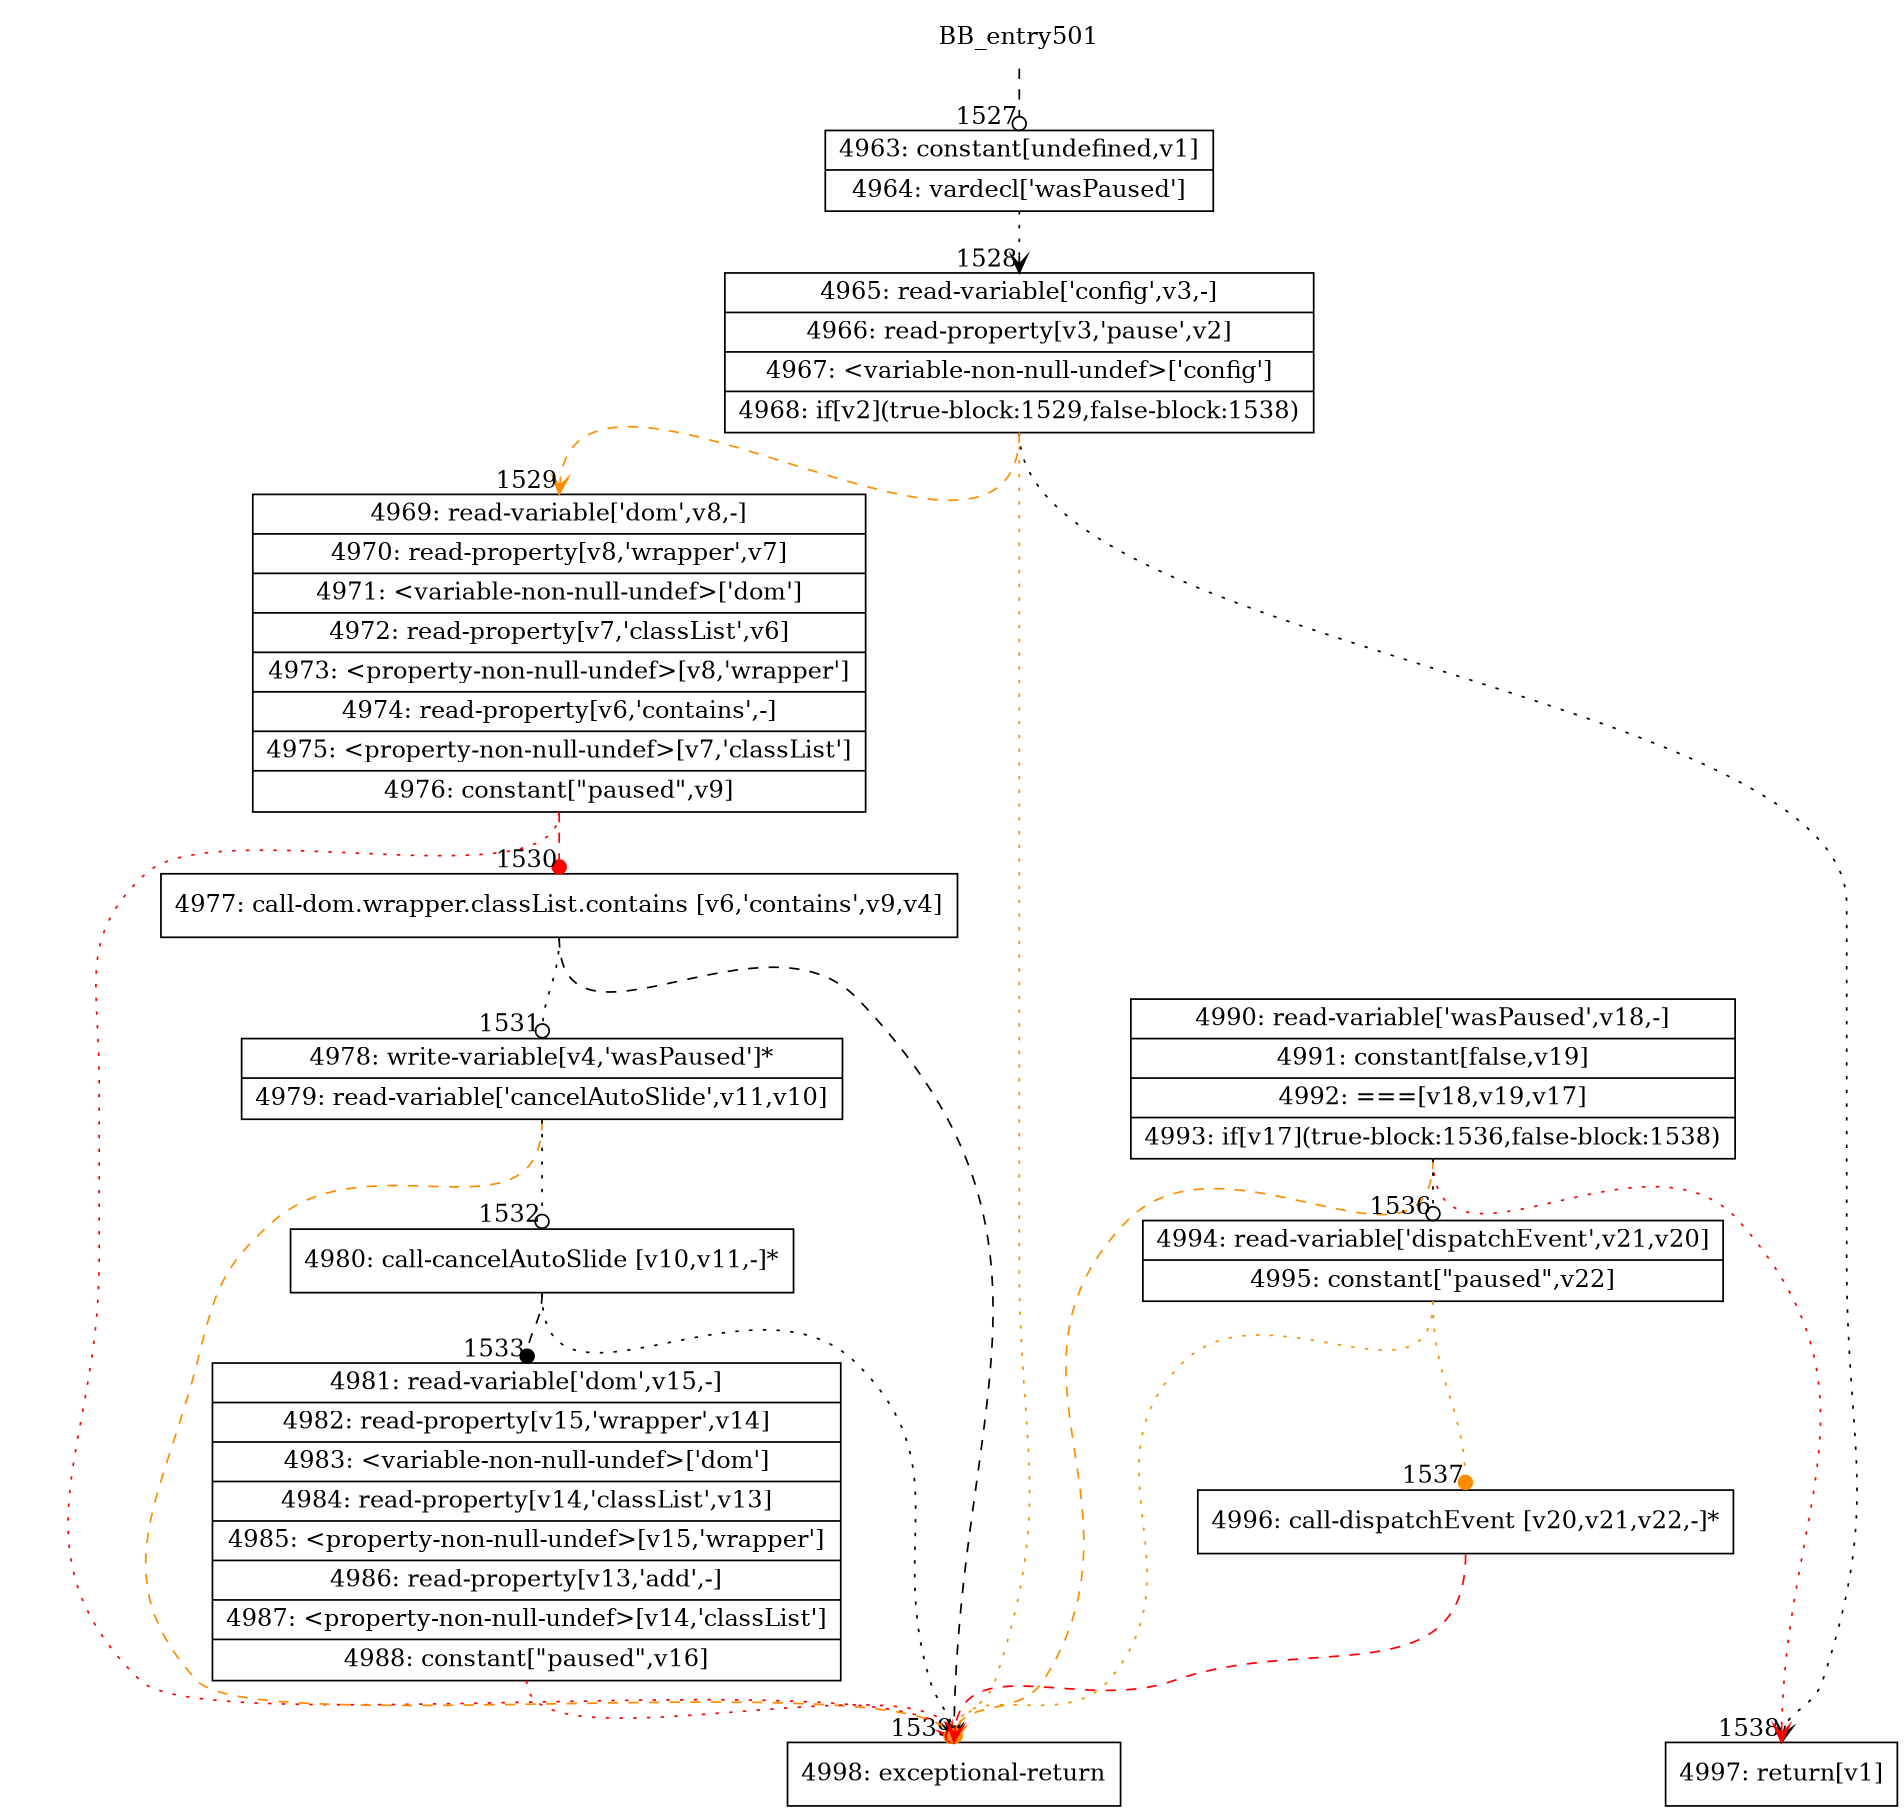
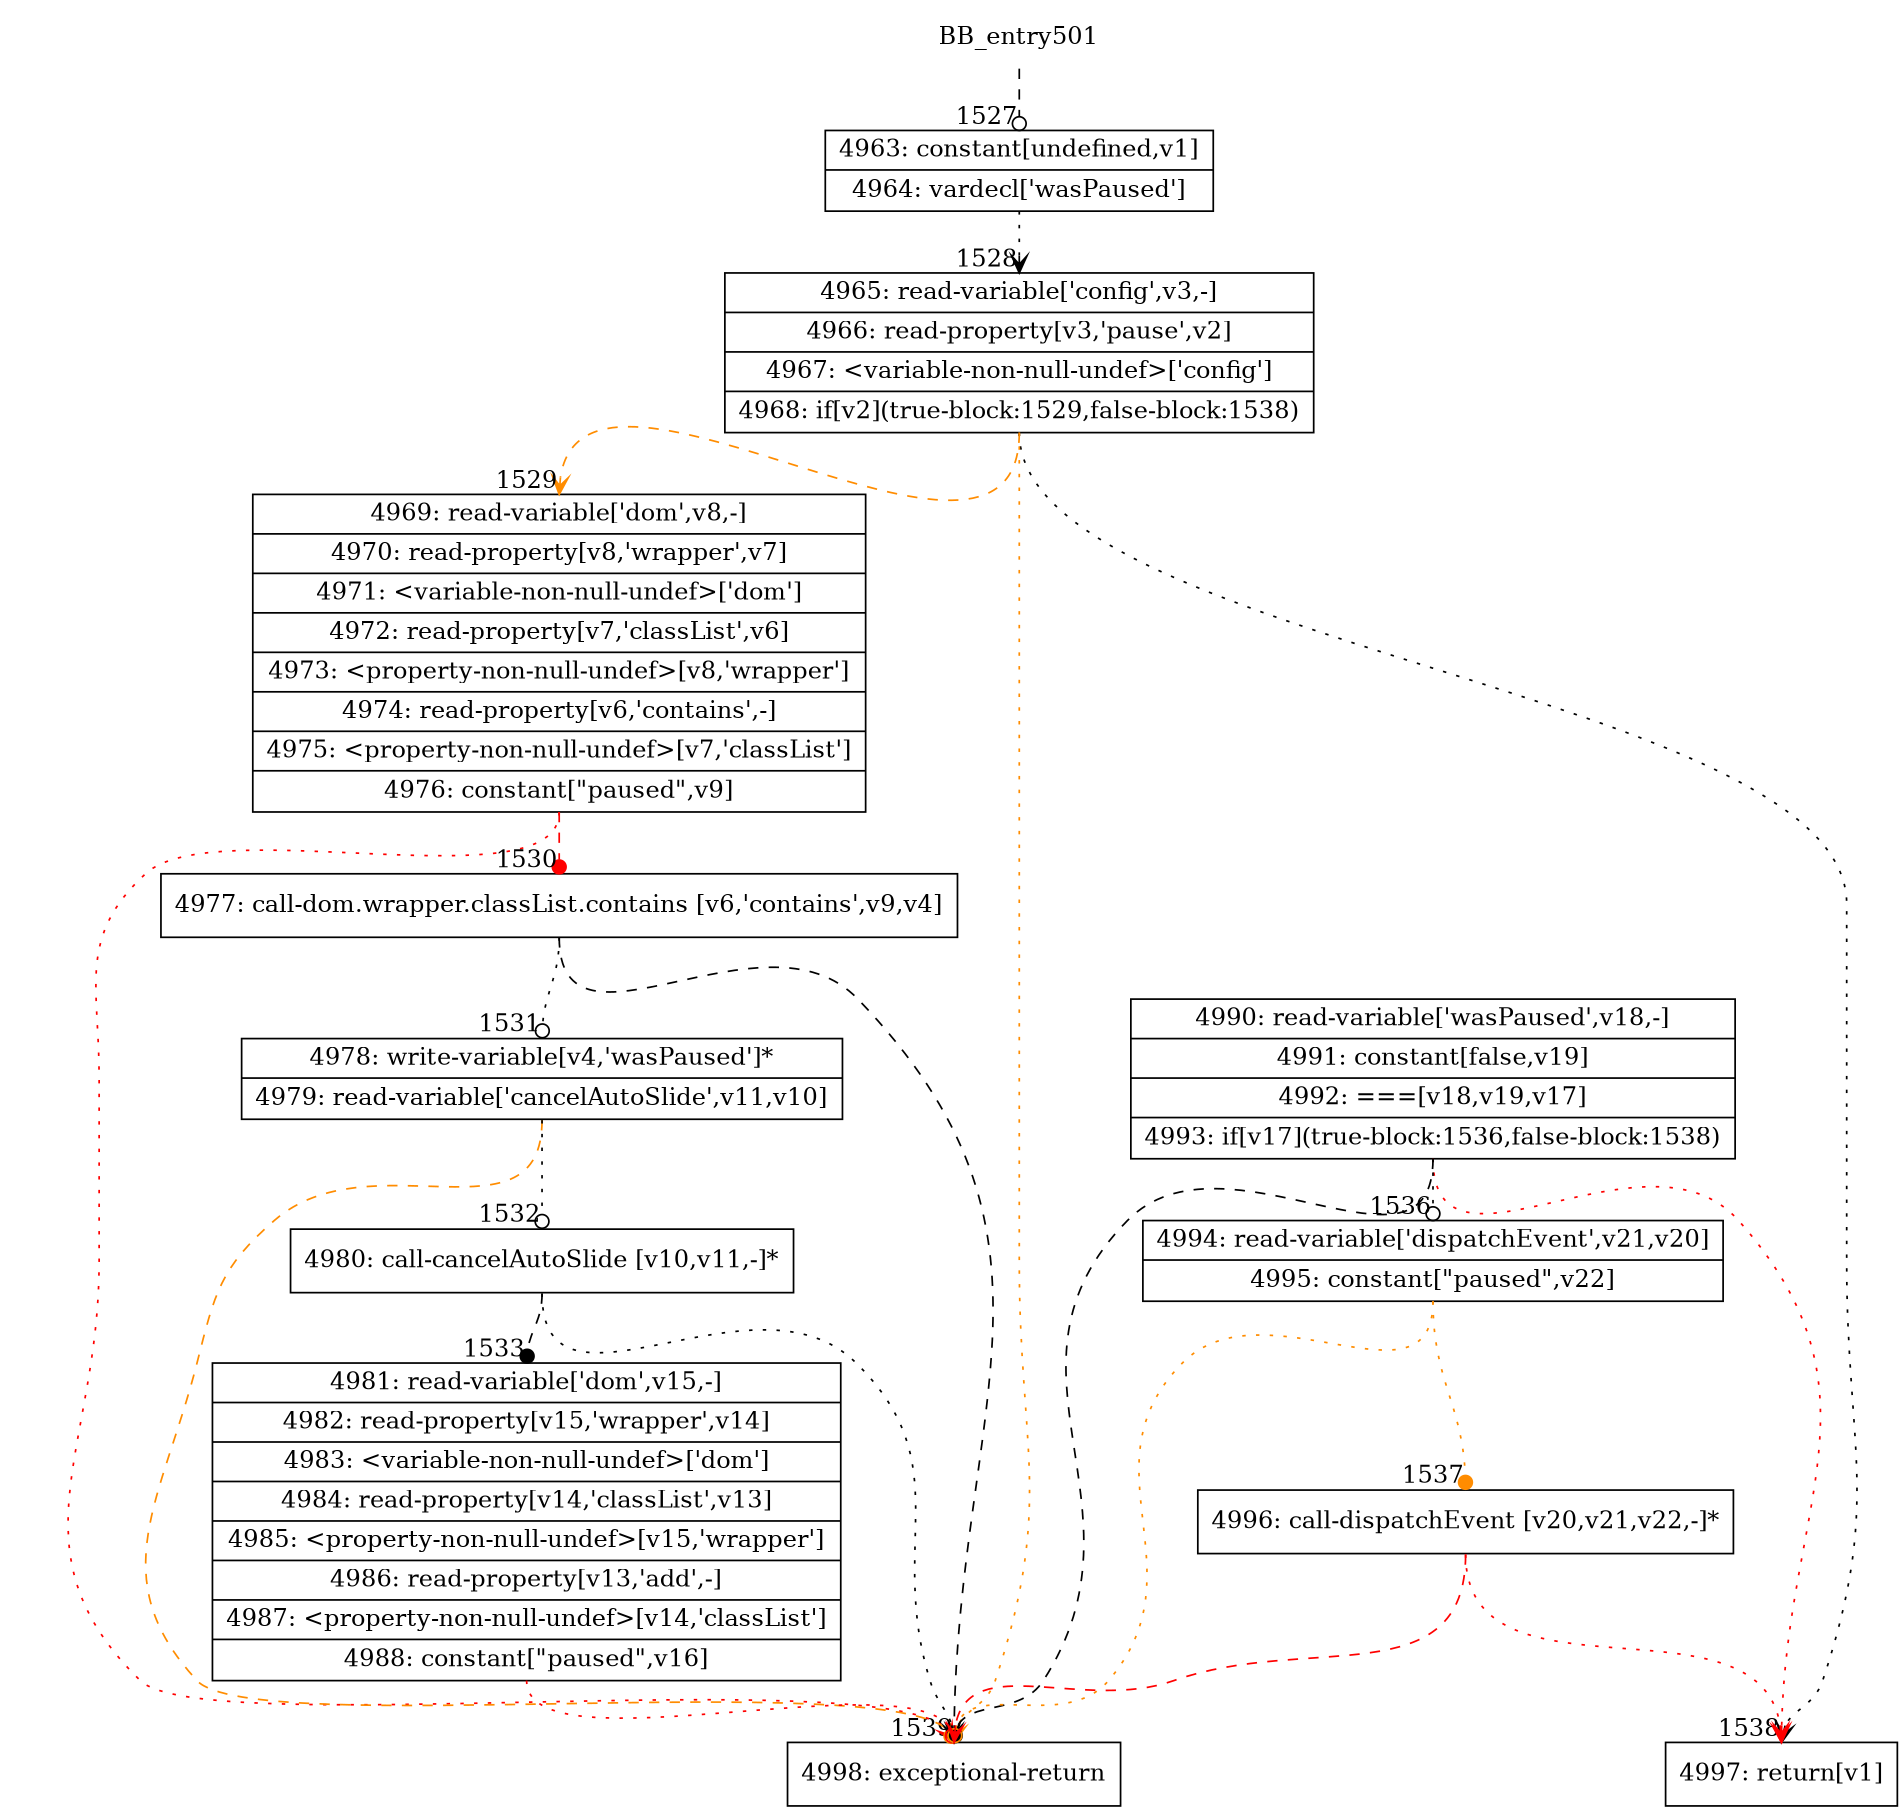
edge "4990: read-variable['wasPaused',v18,-]" -> "4998: exceptional-return": color darkorange -> black
edge "4996: call-dispatchEvent [v20,v21,v22,-]*" -> "4997: return[v1]": added
